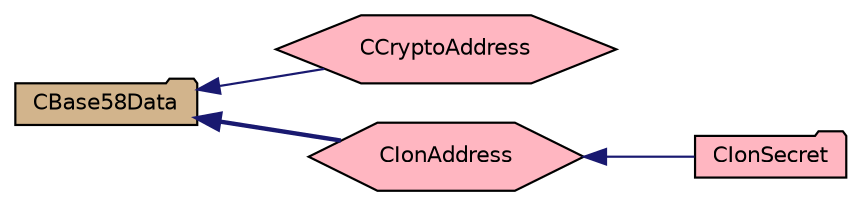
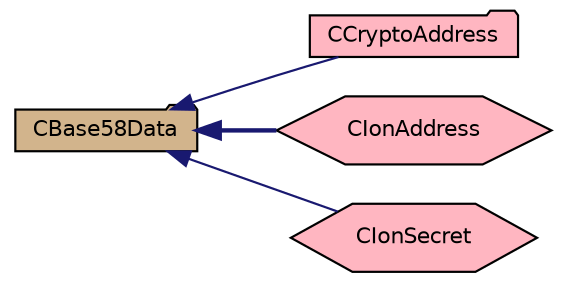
node "CCryptoAddress": shape hexagon -> folder
edge "CIonSecret" -> "CIonAddress": now "CIonSecret" -> "CBase58Data"
node "CIonSecret": shape folder -> hexagon
